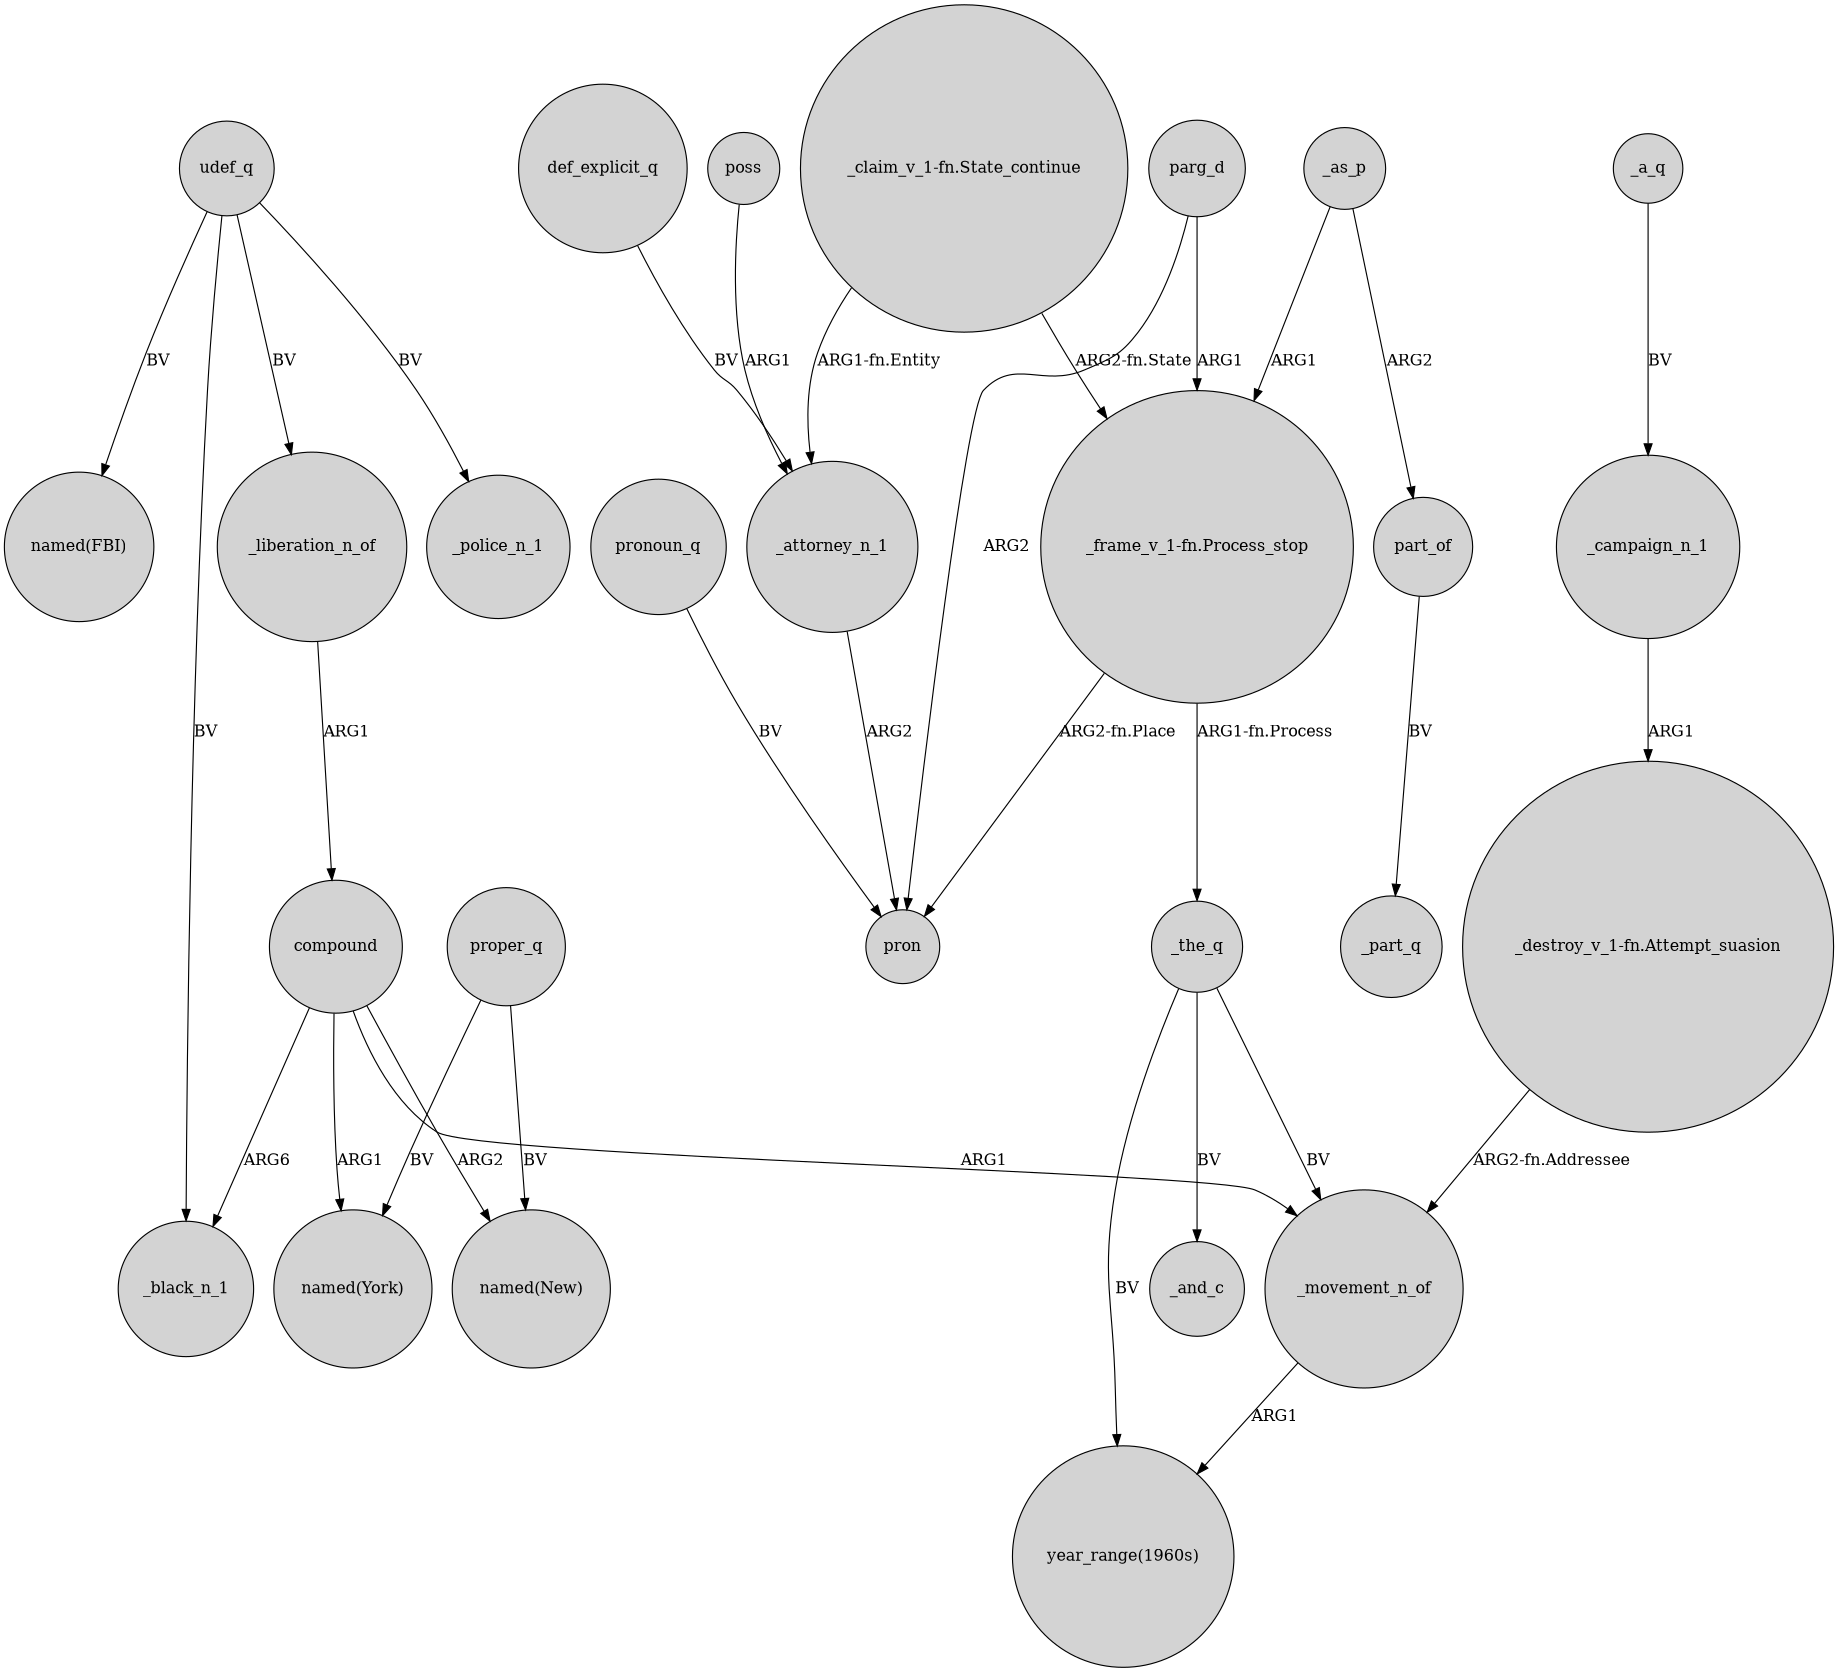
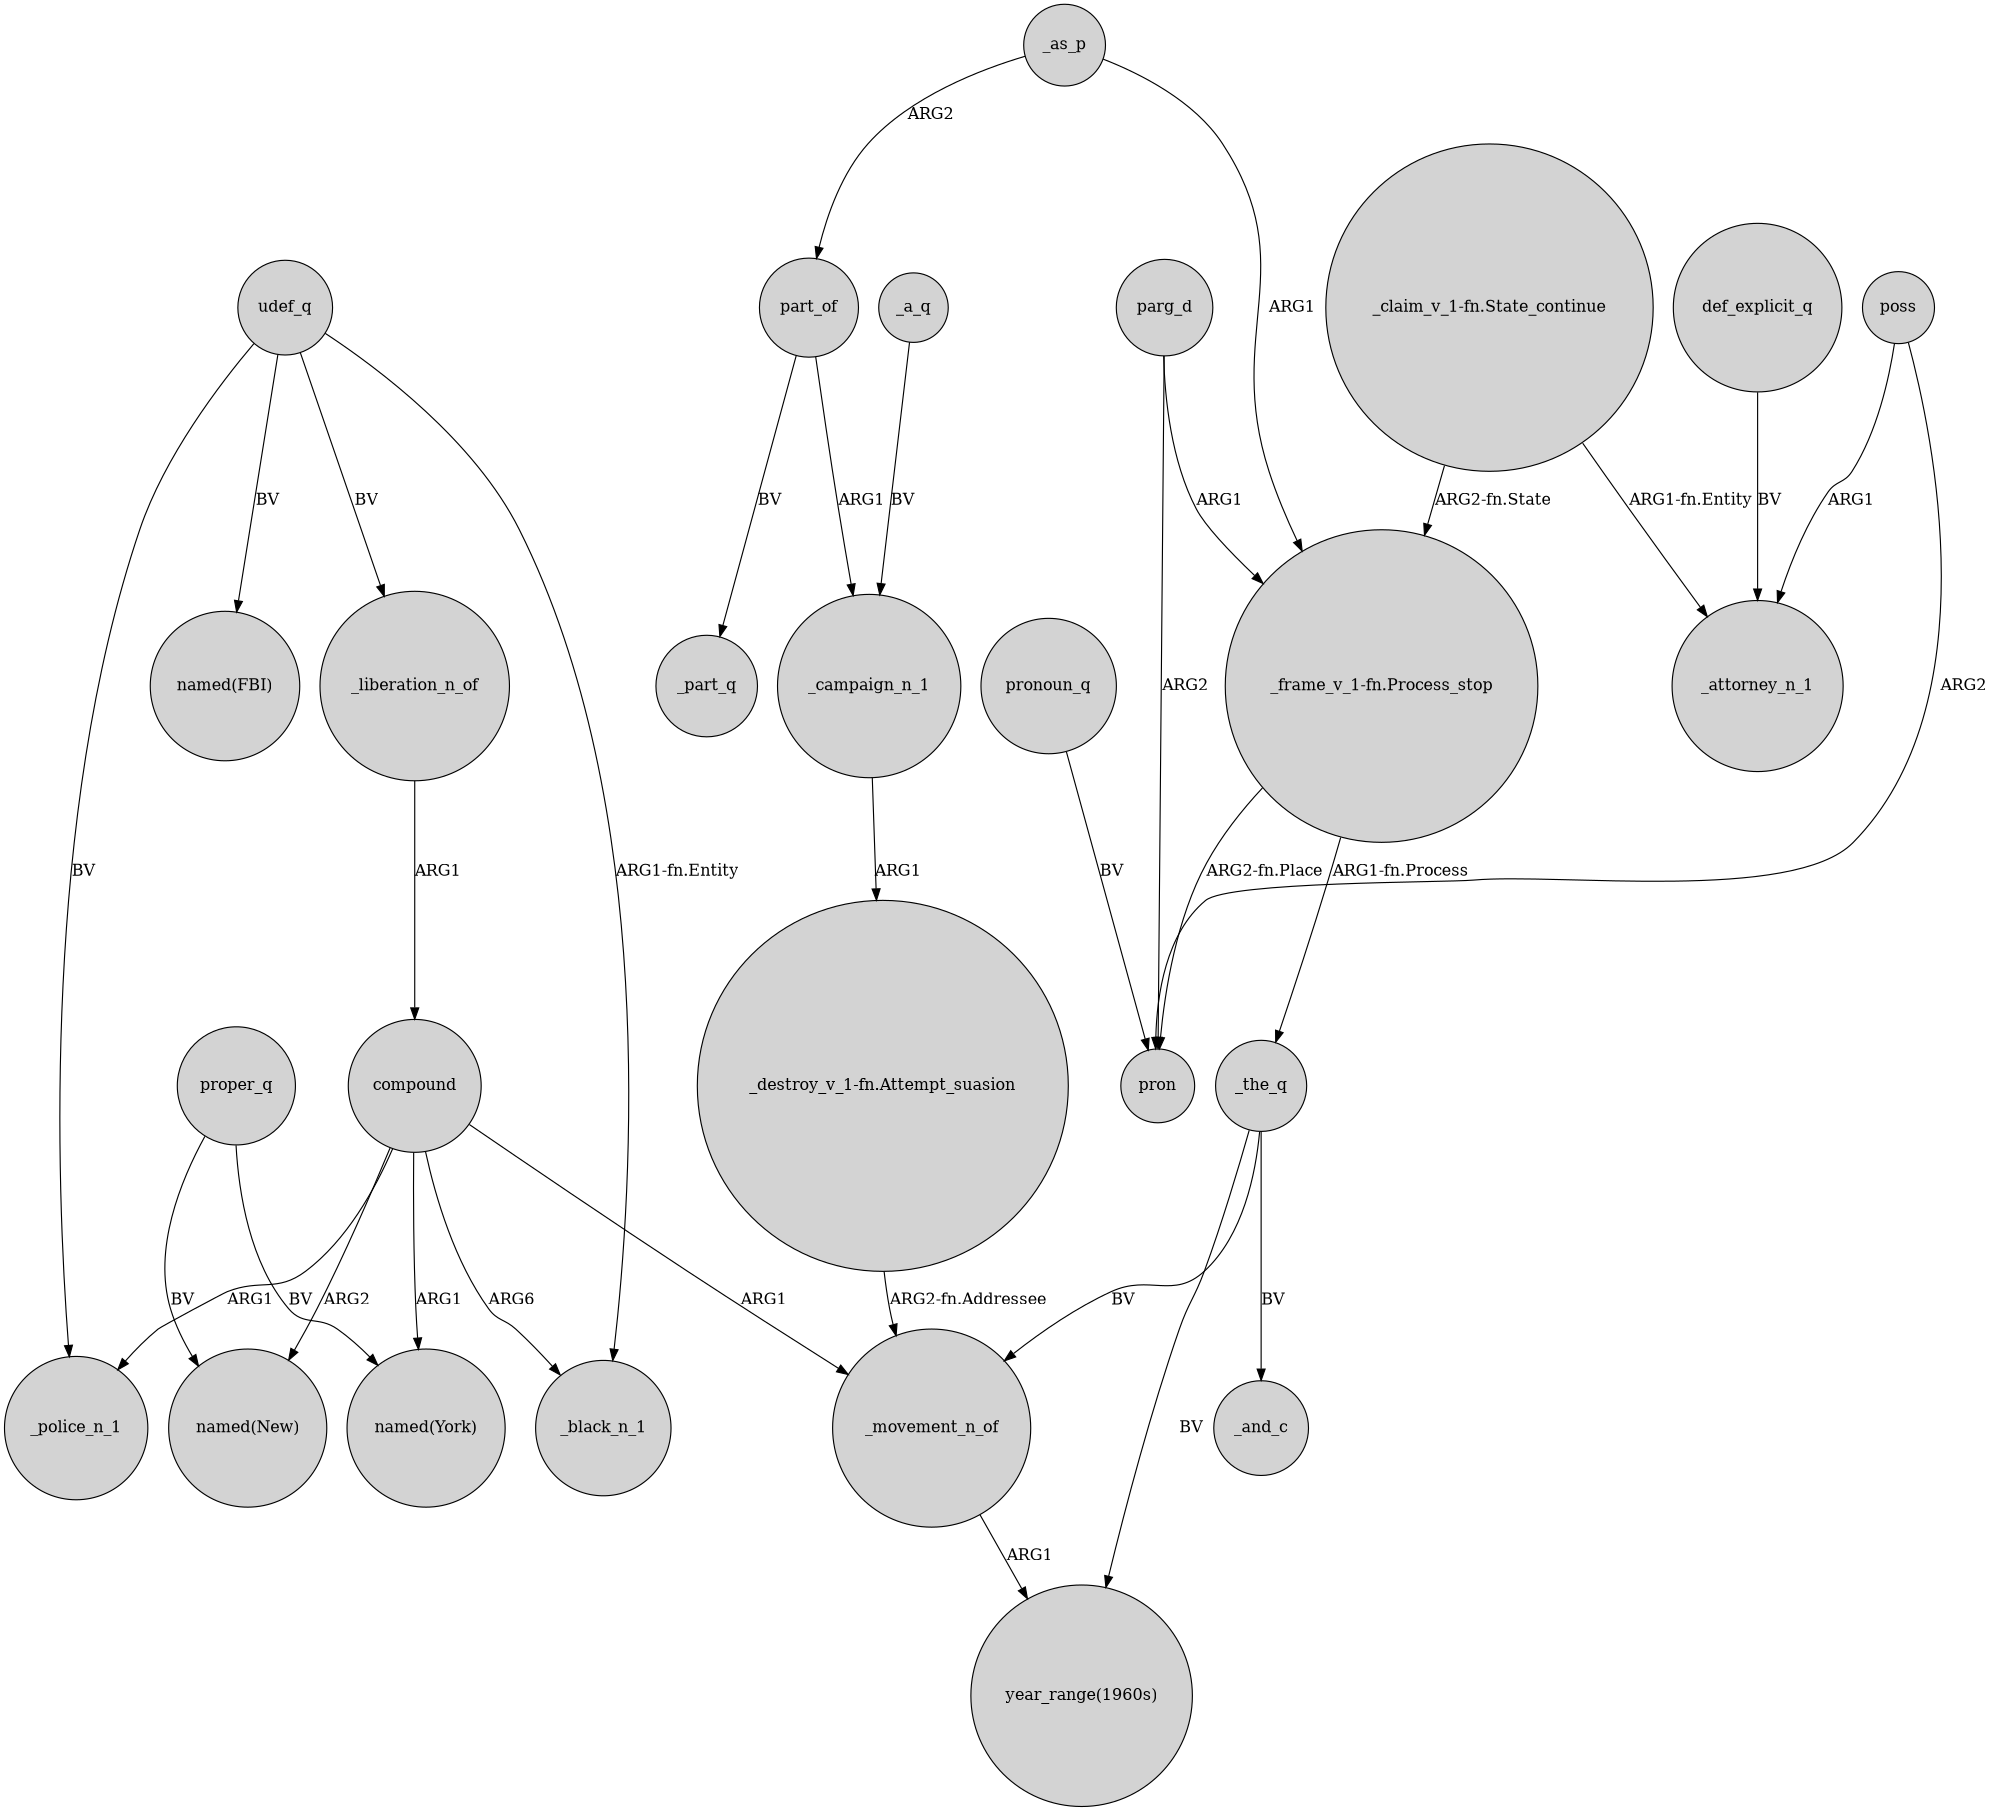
edge "part_of" -> "_campaign_n_1": added, label "ARG1"
edge "udef_q" -> "_black_n_1": label "BV" -> "ARG1-fn.Entity"
edge "_attorney_n_1" -> "pron": now "poss" -> "pron"
edge "compound" -> "_police_n_1": added, label "ARG1"
